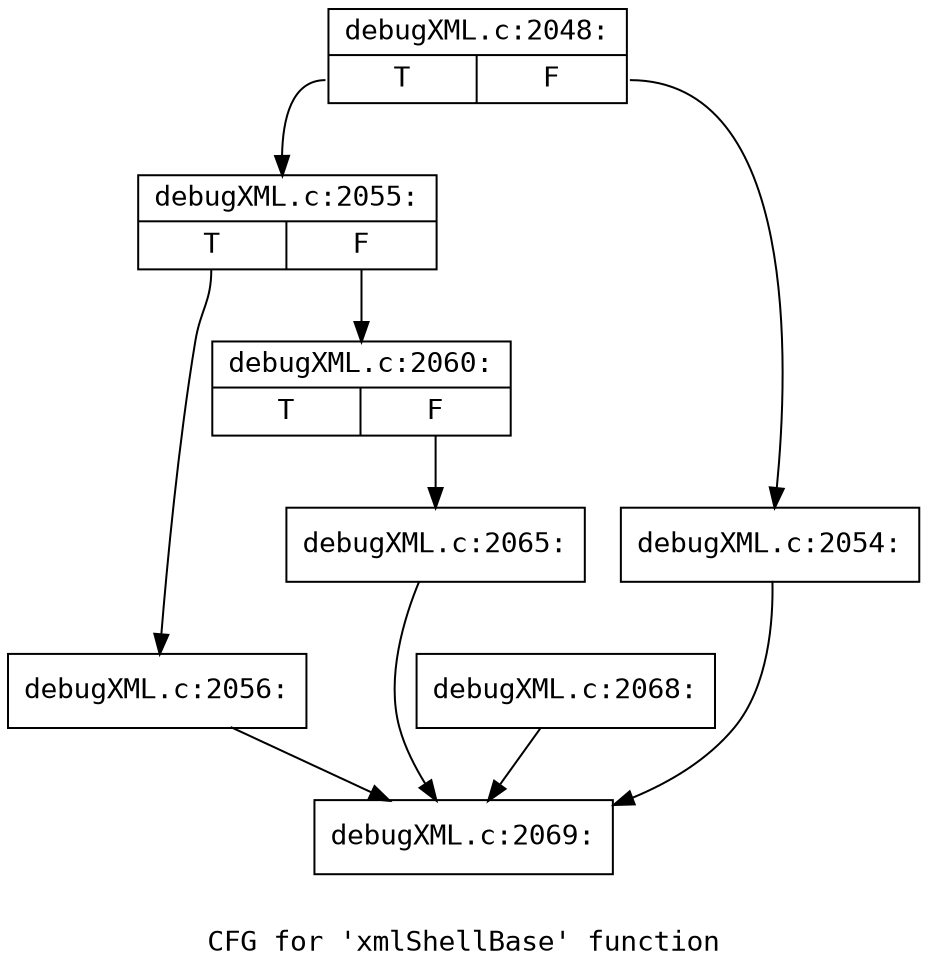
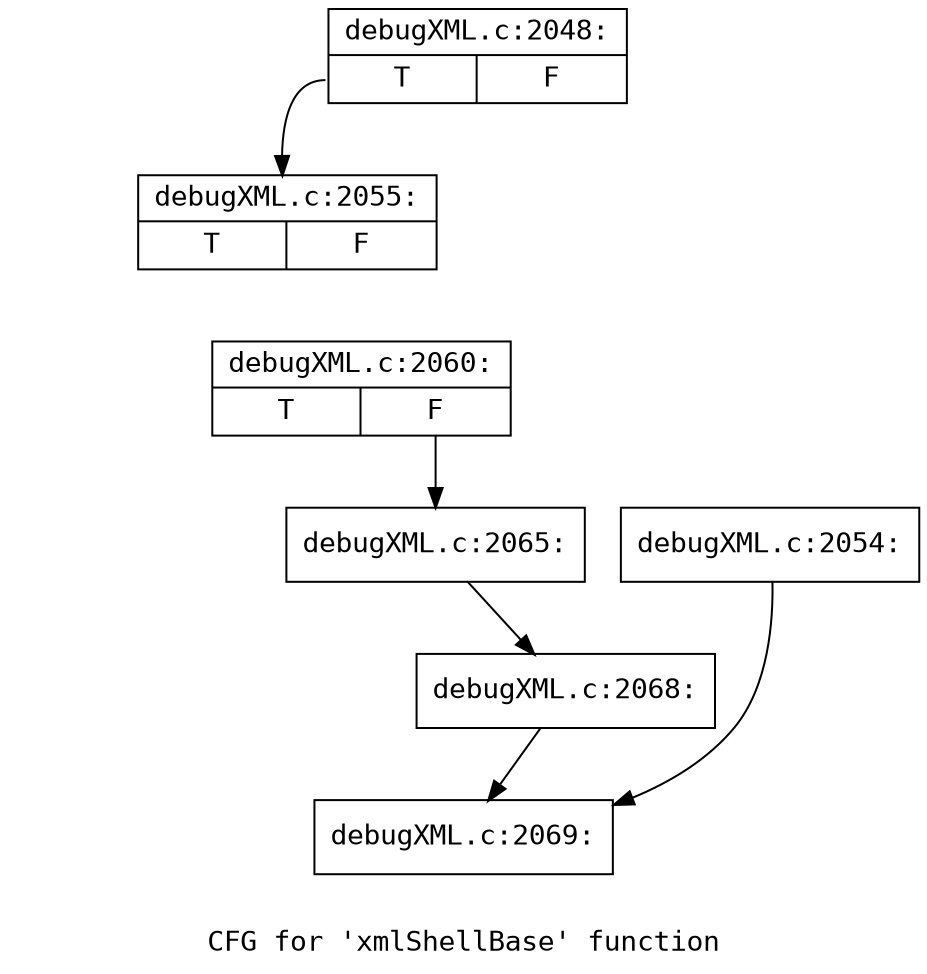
edge "debugXML.c:2048:" -> "debugXML.c:2054:": removed
edge "debugXML.c:2055:" -> "debugXML.c:2060:": removed
edge "debugXML.c:2065:" -> "debugXML.c:2069:": now "debugXML.c:2065:" -> "debugXML.c:2068:"
node "debugXML.c:2056:": removed
